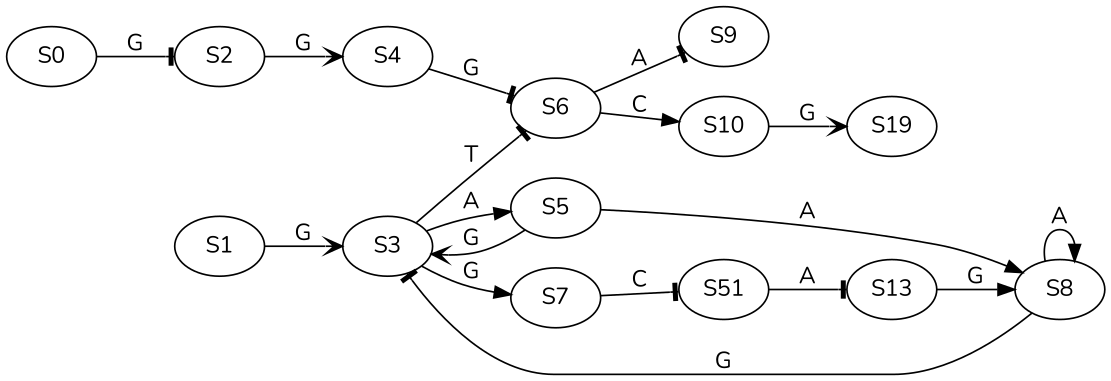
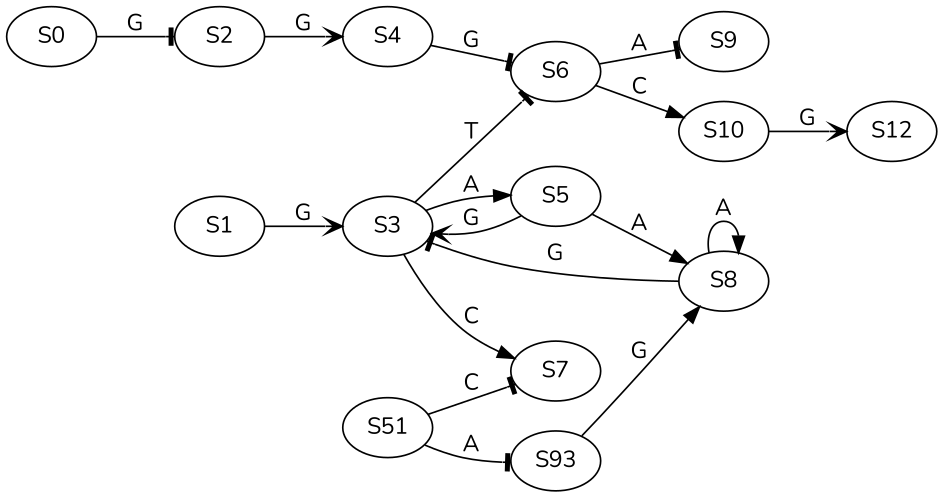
node "S19": label "S19" -> "S12"
edge "S3" -> "S7": label "G" -> "C"
node "S13": label "S13" -> "S93"
edge "S7" -> "S51": reversed
